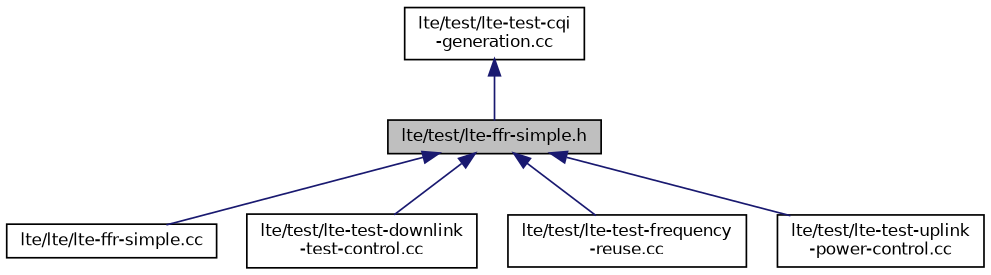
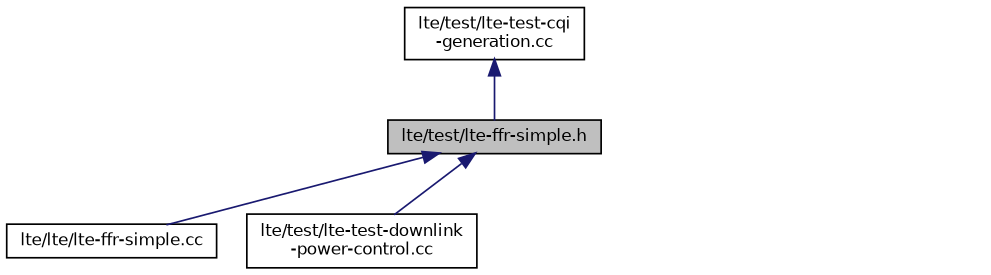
node "lte/test/lte-test-downlink -test-control.cc": label "lte/test/lte-test-downlink -test-control.cc" -> "lte/test/lte-test-downlink -power-control.cc"
node "lte/test/lte-test-frequency -reuse.cc": removed
node "lte/test/lte-test-uplink -power-control.cc": removed
